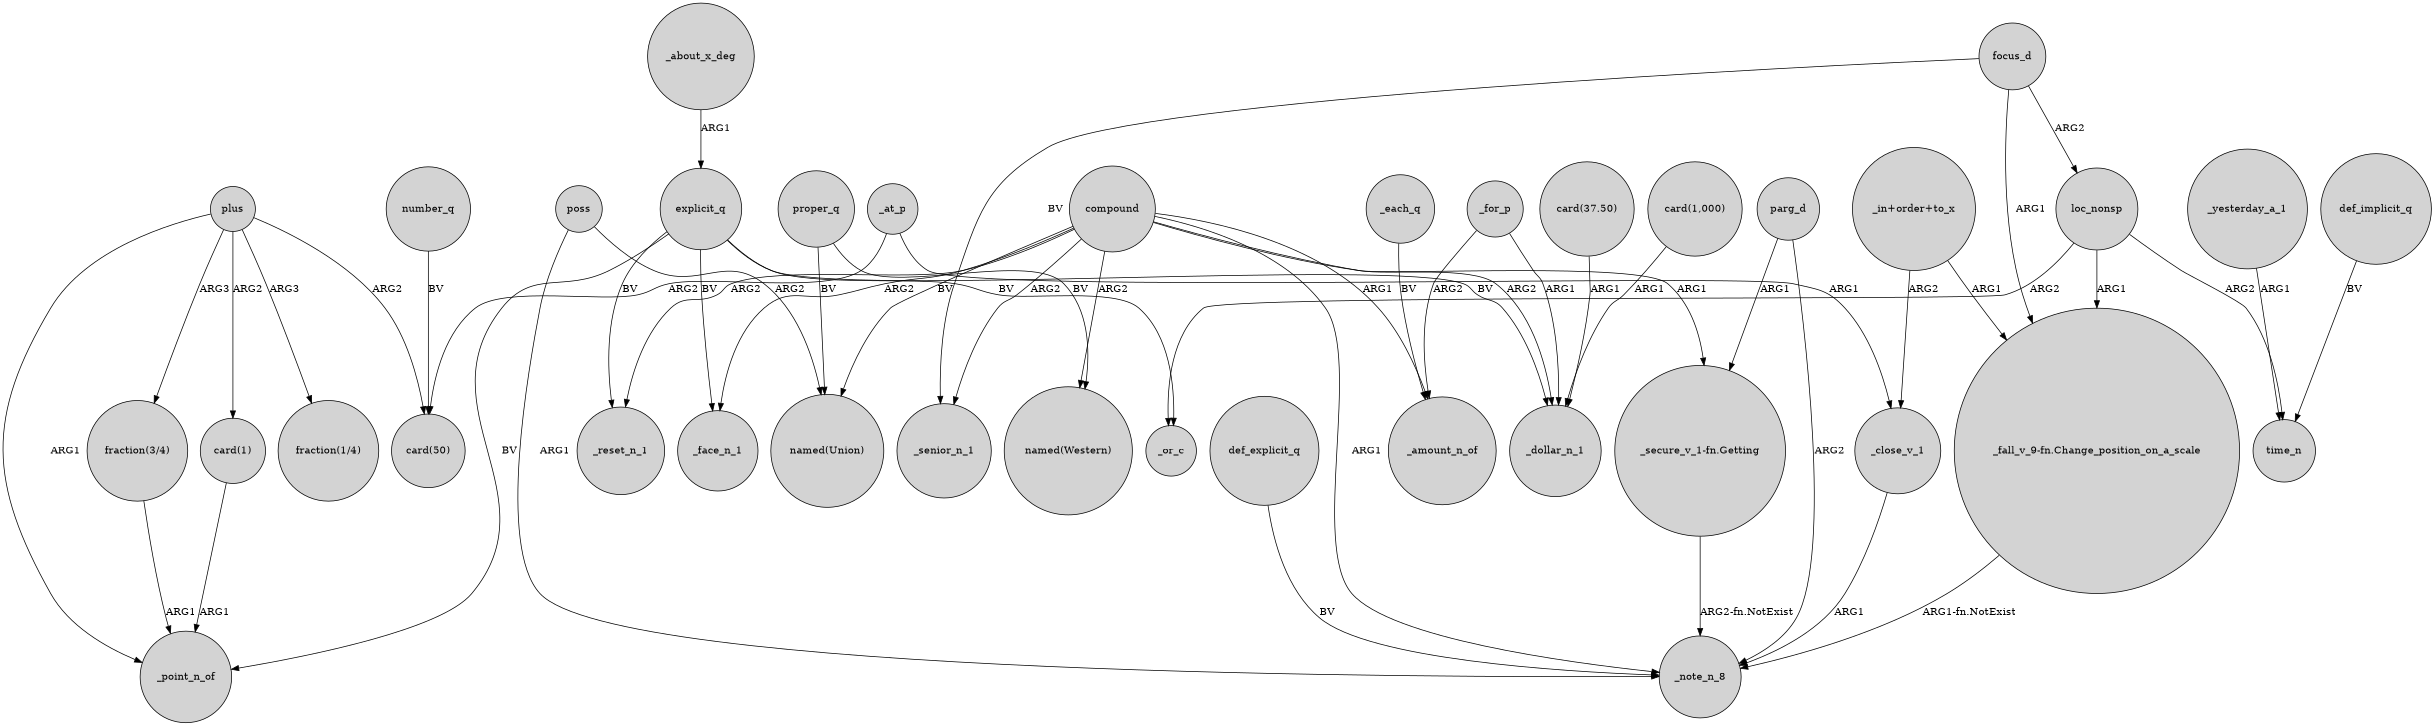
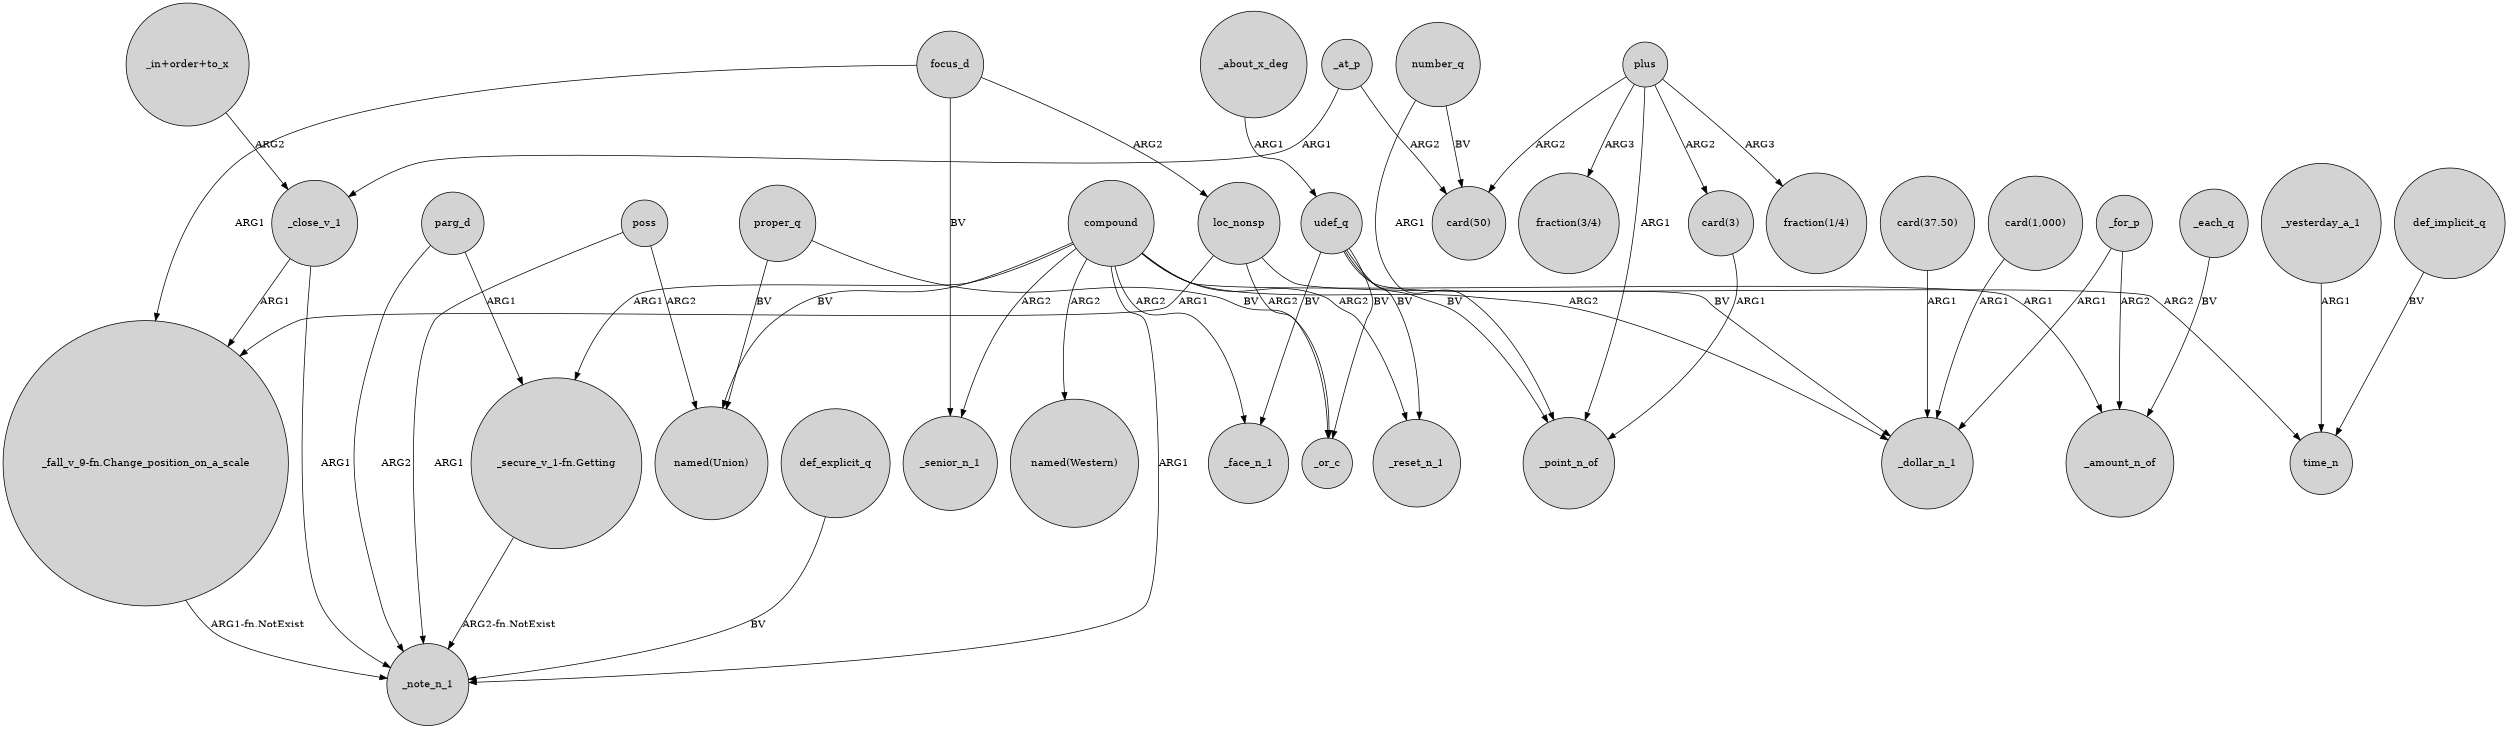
node "explicit_q": label "explicit_q" -> "udef_q"
edge "proper_q" -> "named(Western)": now "proper_q" -> "_or_c"
edge "_in+order+to_x" -> "_fall_v_9-fn.Change_position_on_a_scale": now "_close_v_1" -> "_fall_v_9-fn.Change_position_on_a_scale"
node "card(1)": label "card(1)" -> "card(3)"
edge "fraction(3/4)" -> "_point_n_of": now "number_q" -> "_point_n_of"
node "_note_n_8": label "_note_n_8" -> "_note_n_1"
